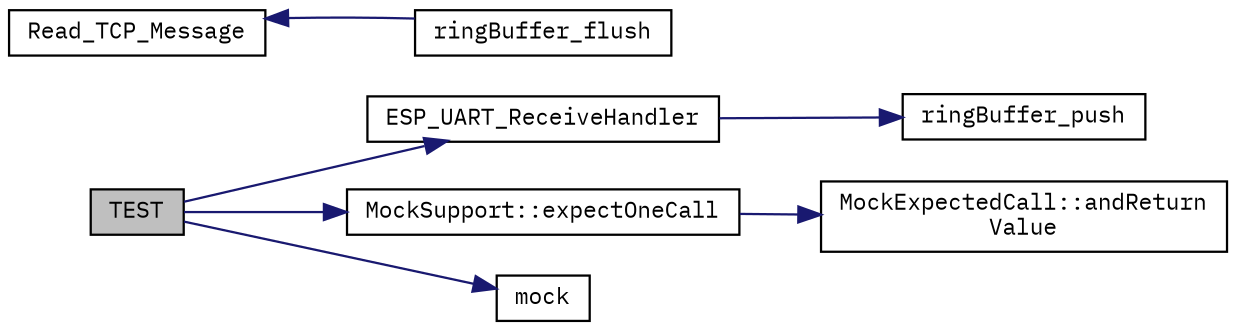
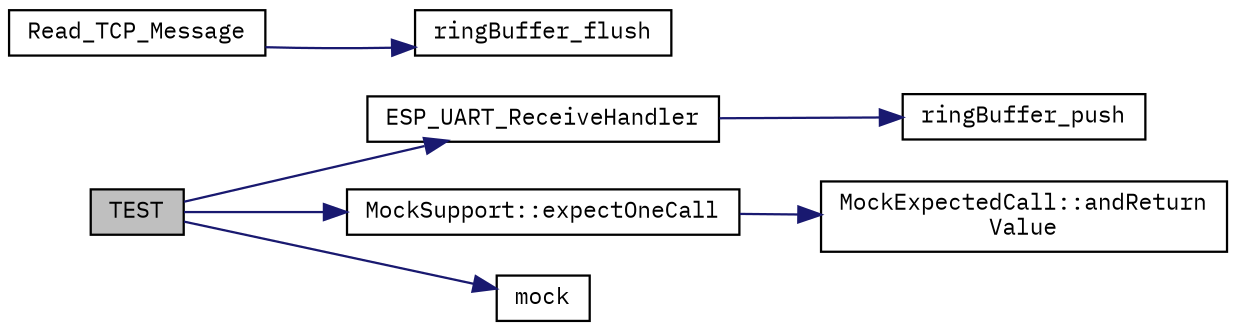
edge "ringBuffer_flush" -> "Read_TCP_Message": reversed
